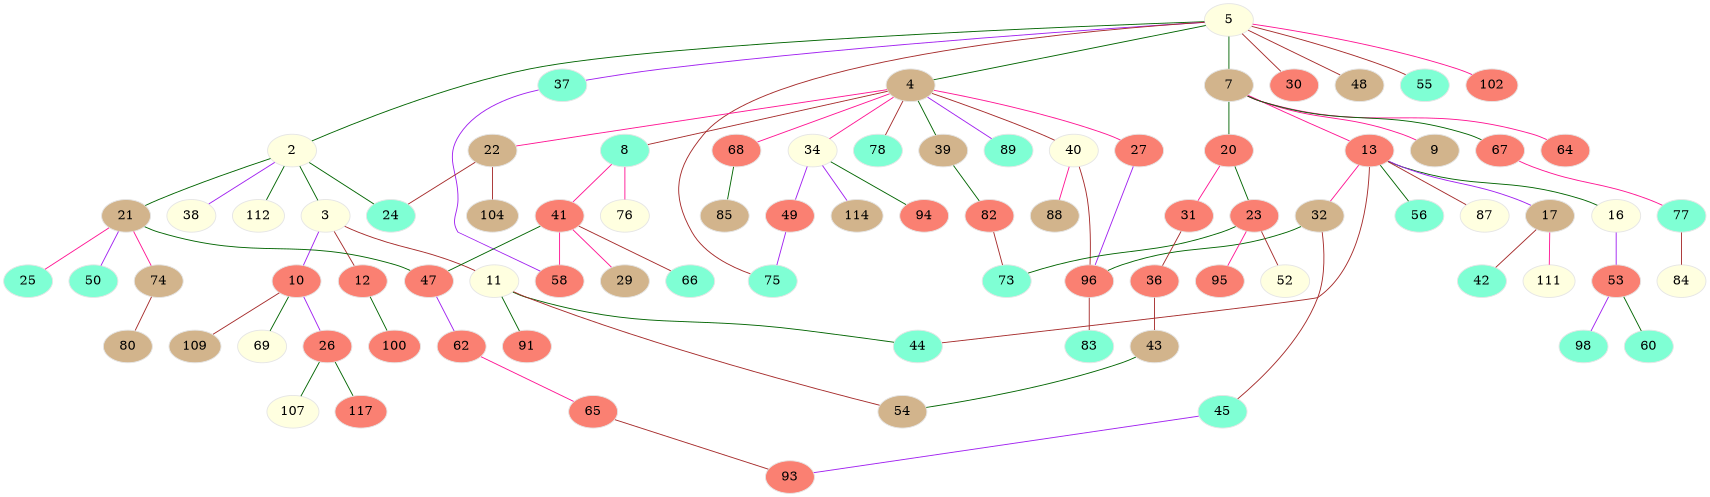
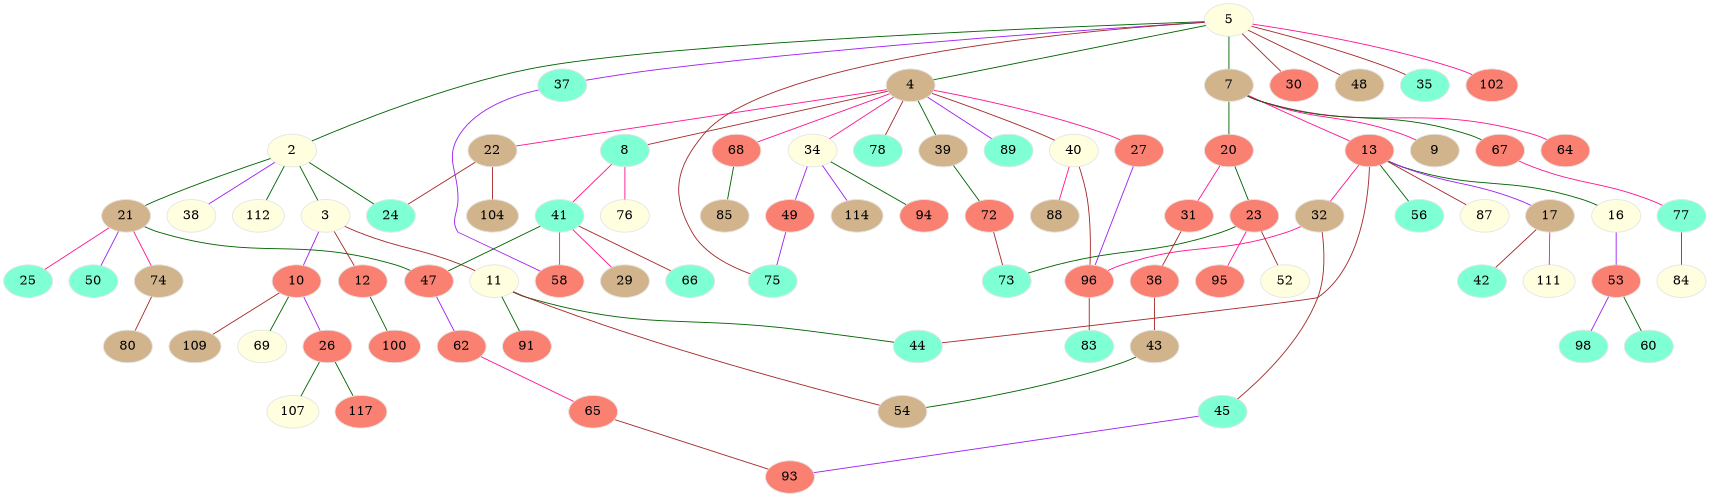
node "55": label "55" -> "35"
node "41": fillcolor salmon -> aquamarine
node "82": label "82" -> "72"
edge "32" -- "96": color darkgreen -> deeppink
